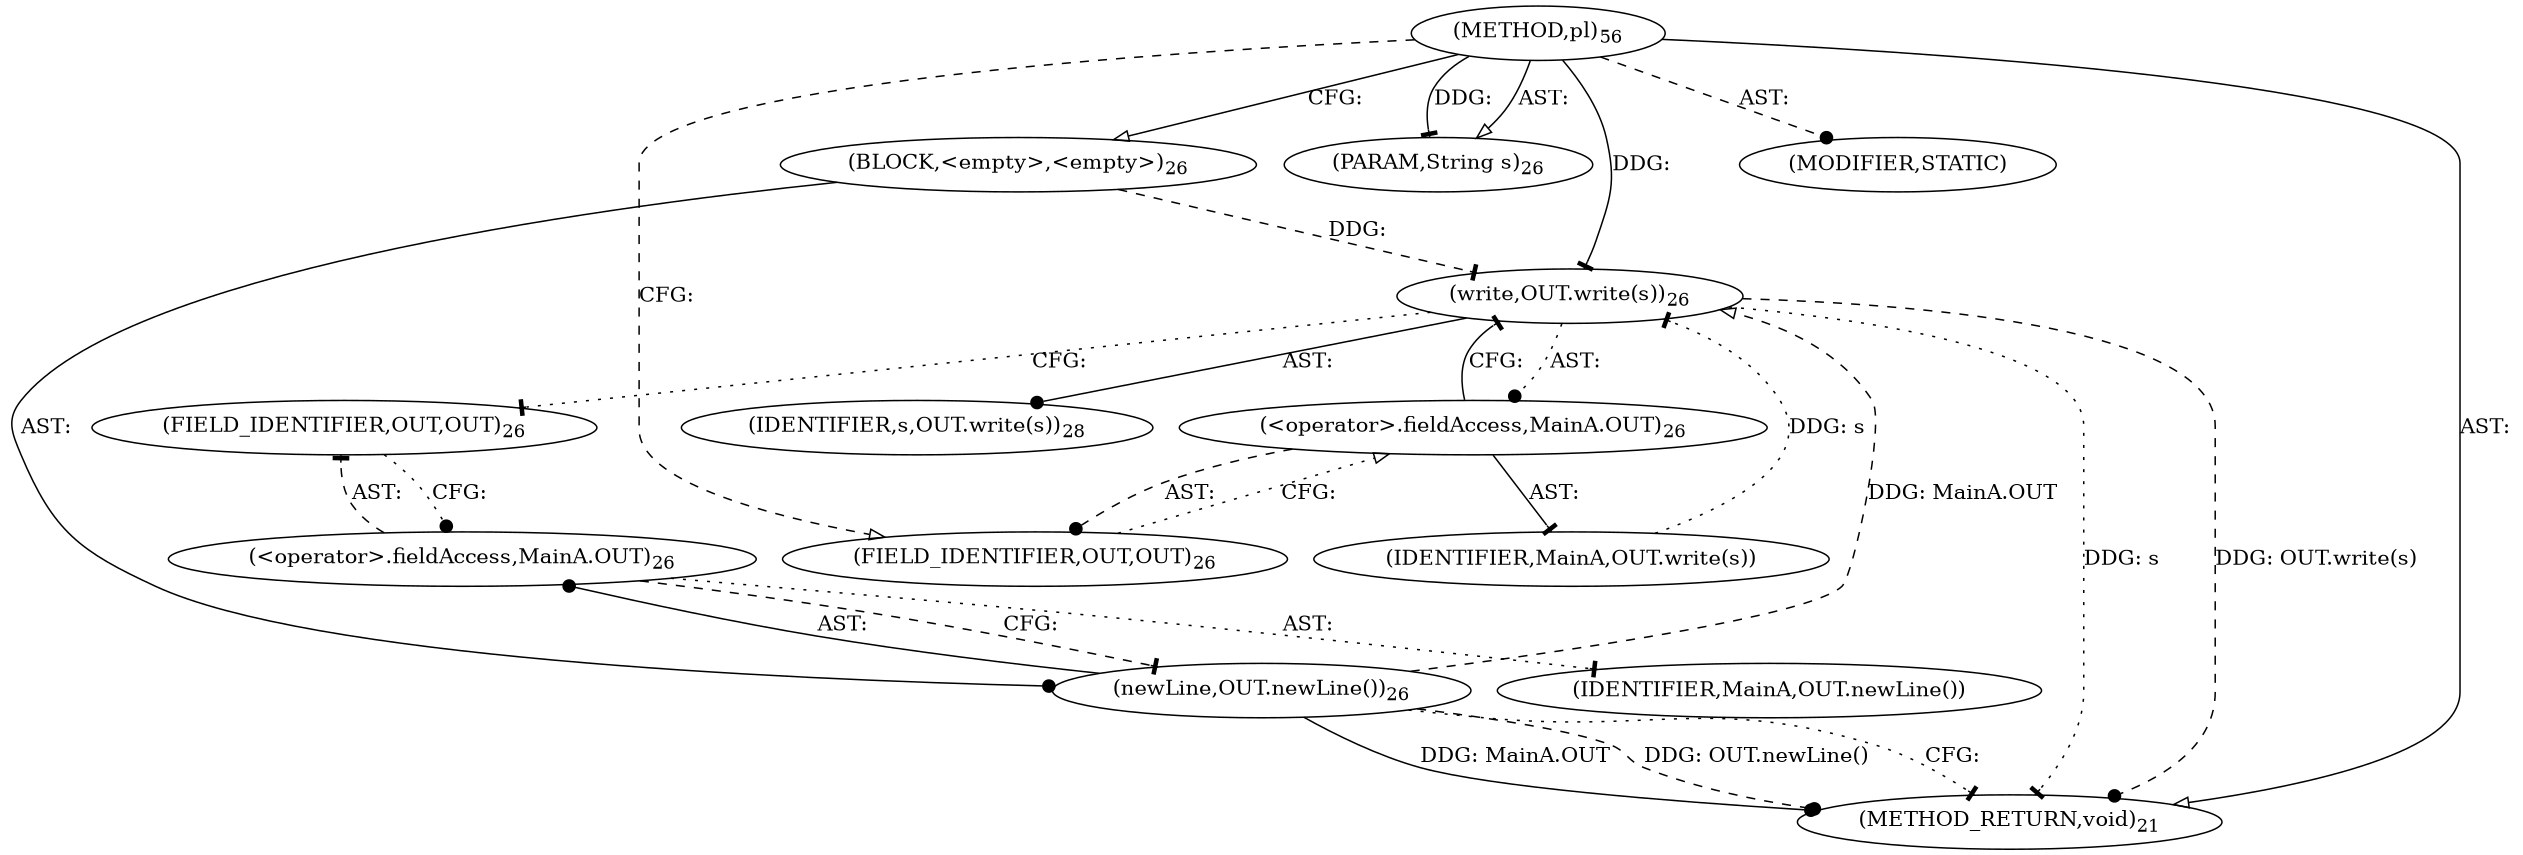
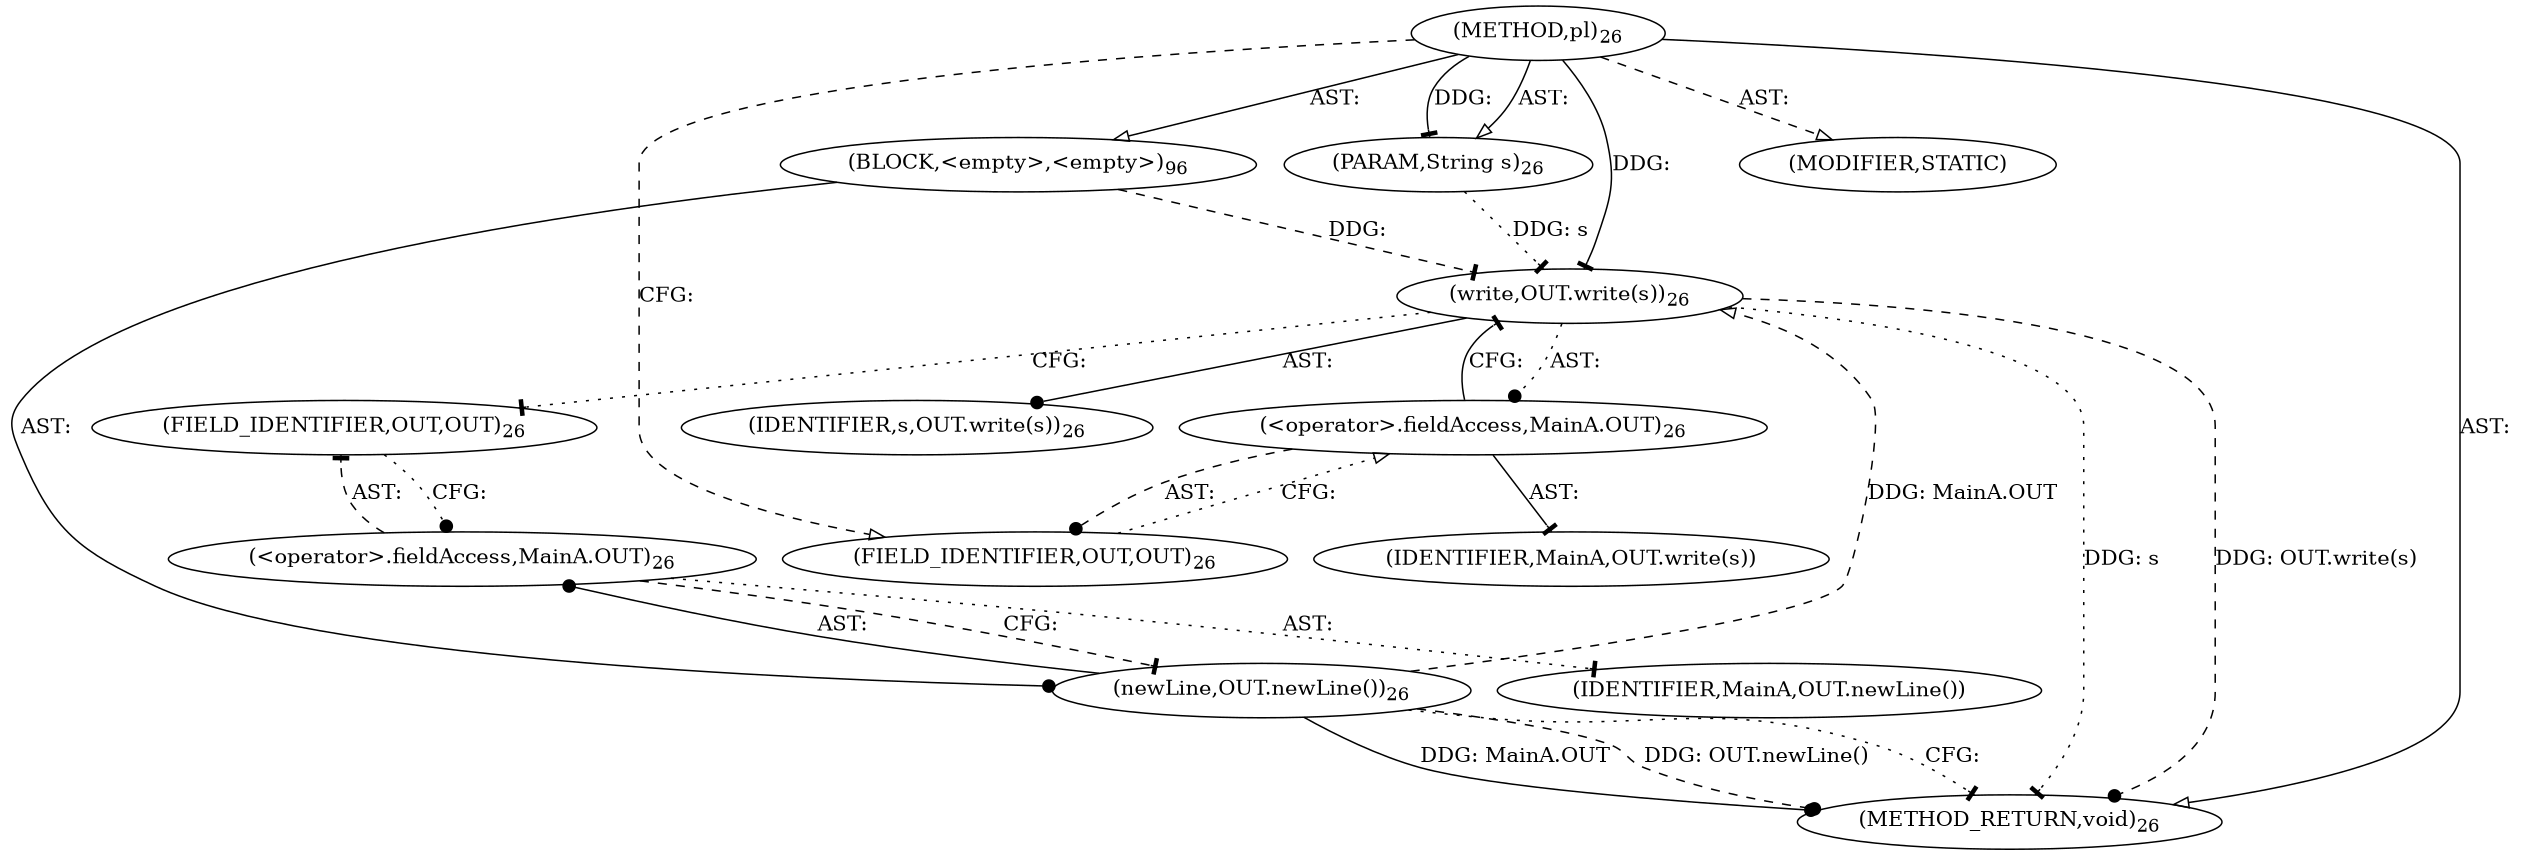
node "(METHOD,pl)": text "56" -> "26"
edge "(METHOD,pl)" -> "(MODIFIER,STATIC)": arrowhead dot -> onormal
edge "(METHOD,pl)" -> "(BLOCK,<empty>,<empty>)": label "CFG: " -> "AST: "
node "(BLOCK,<empty>,<empty>)": text "26" -> "96"
node "(IDENTIFIER,s,OUT.write(s))": text "28" -> "26"
edge "(IDENTIFIER,MainA,OUT.write(s))" -> "(write,OUT.write(s))": now "(PARAM,String s)" -> "(write,OUT.write(s))"
node "(METHOD_RETURN,void)": text "21" -> "26"
